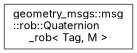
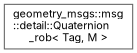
node "geometry_msgs::msg ::rob::Quaternion _rob< Tag, M >": label "geometry_msgs::msg ::rob::Quaternion _rob< Tag, M >" -> "geometry_msgs::msg ::detail::Quaternion _rob< Tag, M >"
